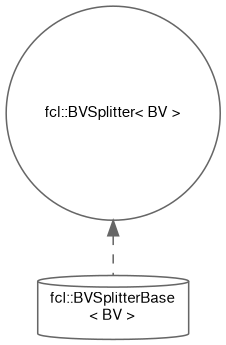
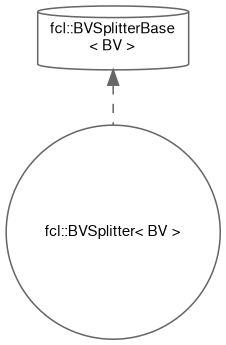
edge "fcl::BVSplitterBase < BV >" -> "fcl::BVSplitter< BV >": reversed
